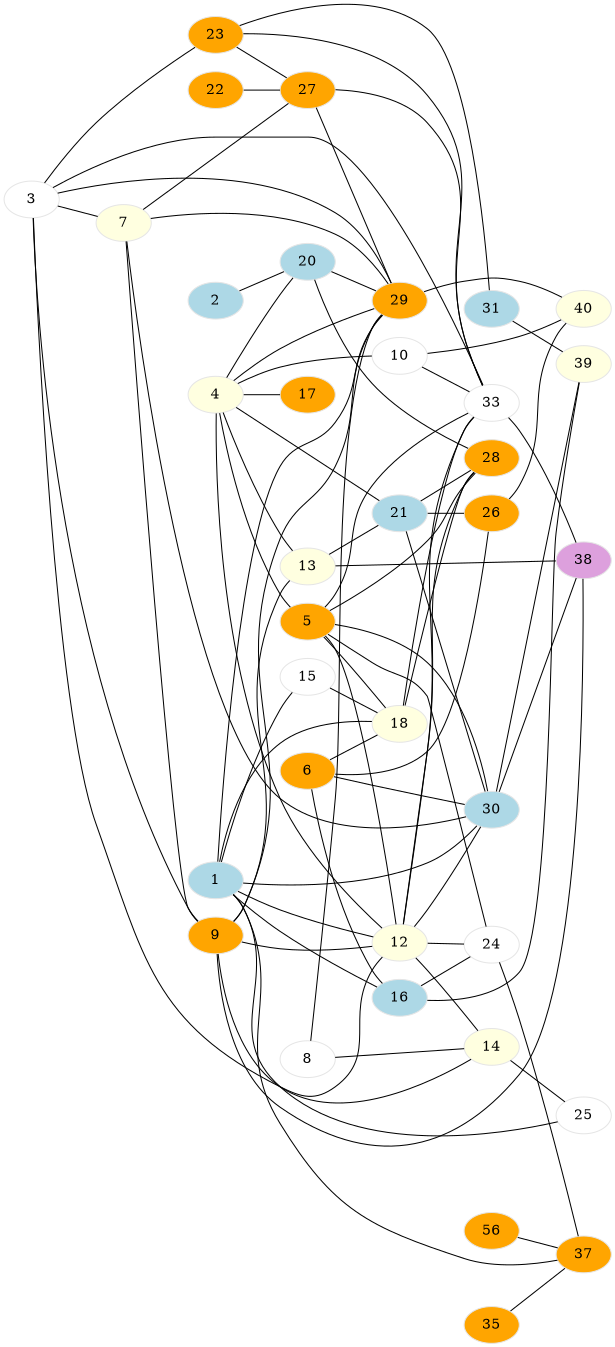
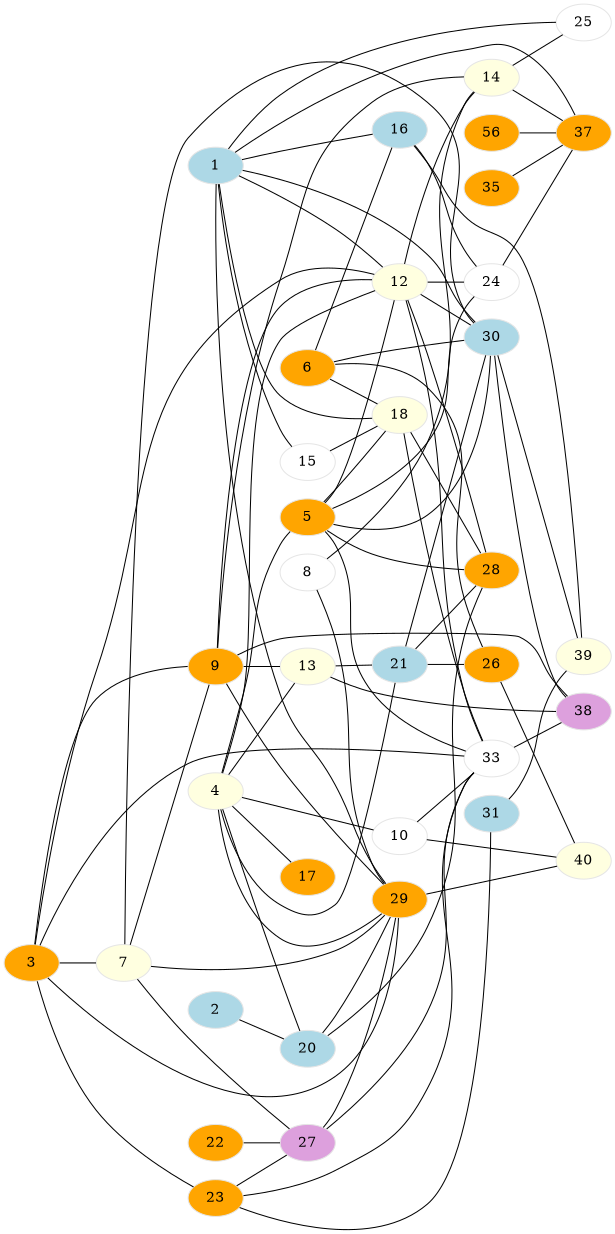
node "27": fillcolor orange -> plum
edge "14" -- "37": added
node "3": fillcolor white -> orange
